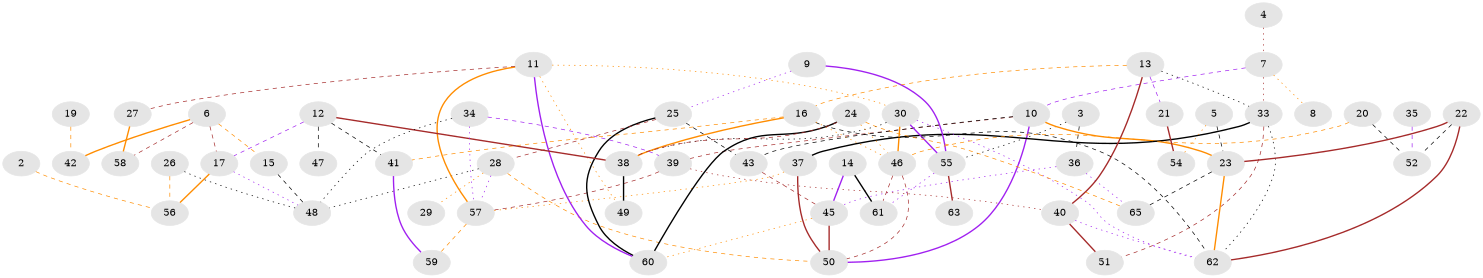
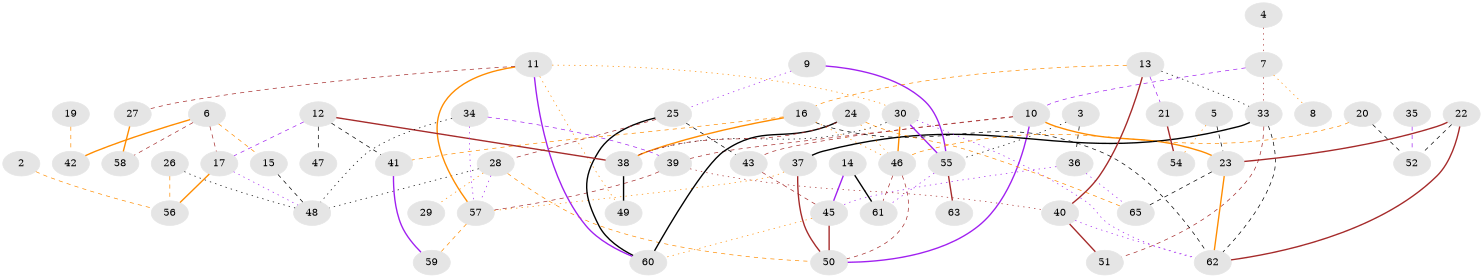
edge "10" -- "43": color black -> brown
edge "33" -- "62": style dotted -> dashed
